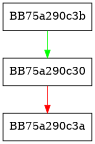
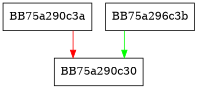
node "BB75a290c3b": label "BB75a290c3b" -> "BB75a296c3b"
edge "BB75a290c30" -> "BB75a290c3a": reversed
